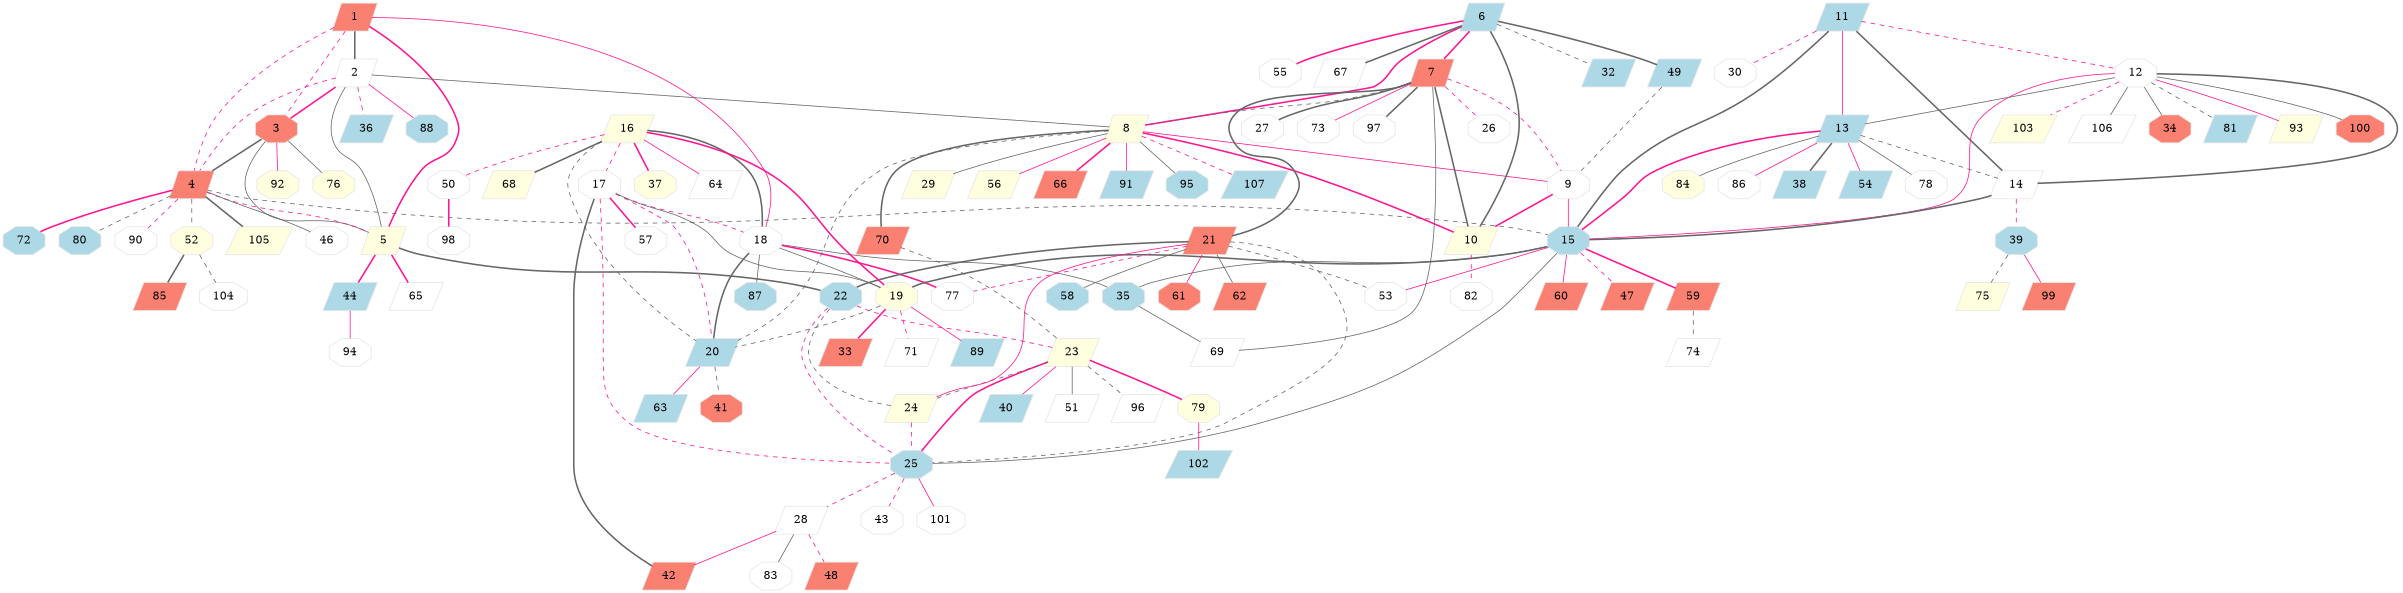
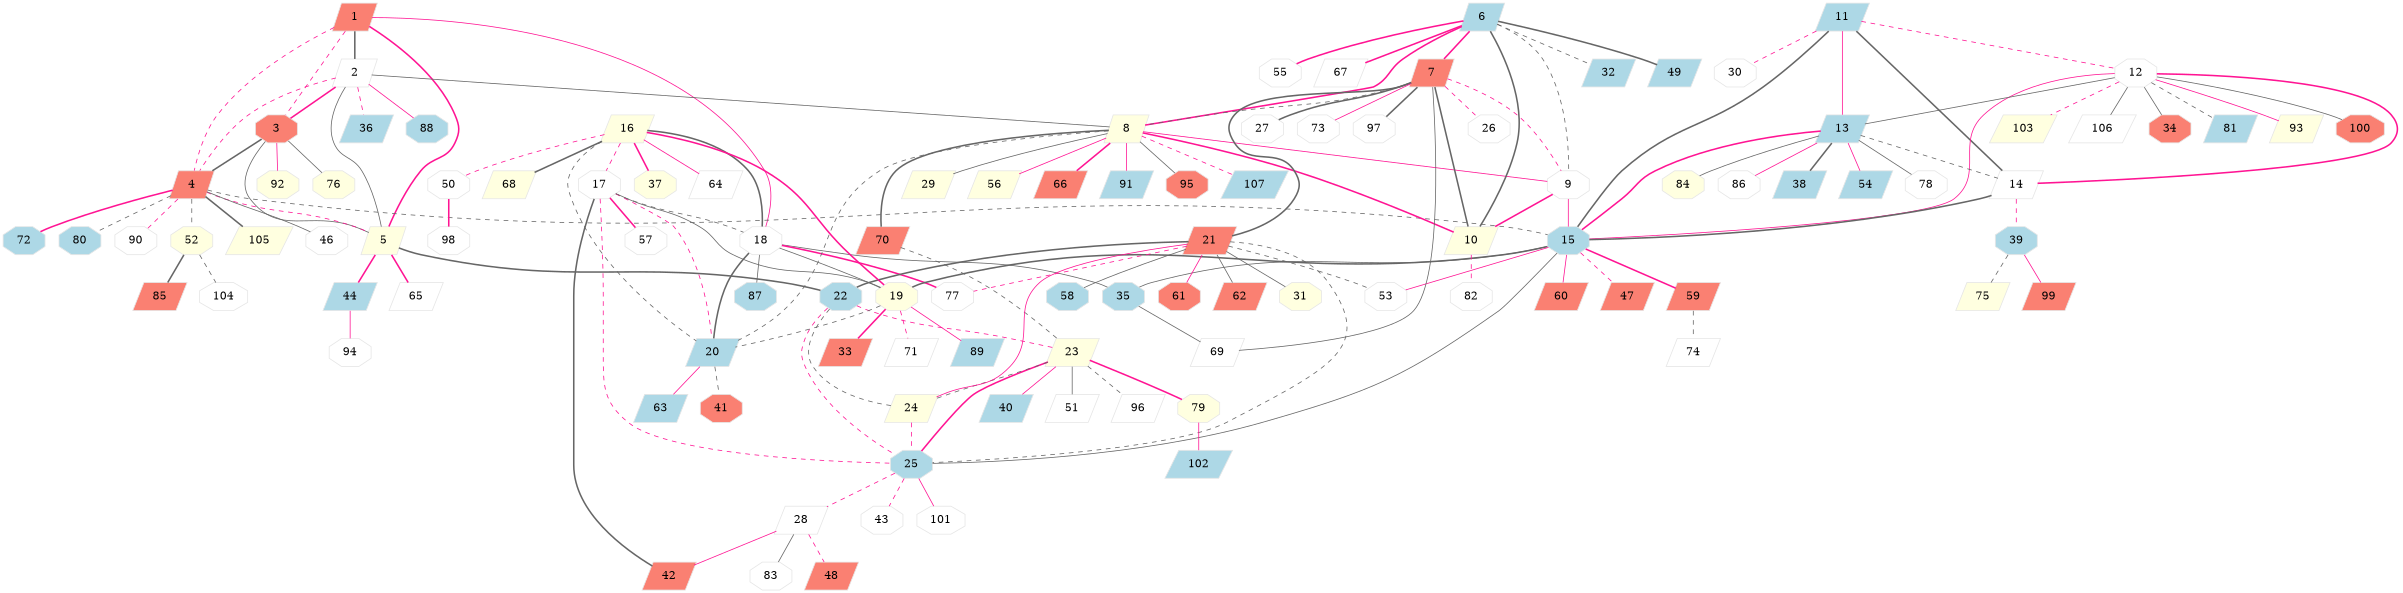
edge "6" -- "67": color gray40 -> deeppink
edge "49" -- "9": now "6" -- "9"
edge "12" -- "14": color gray40 -> deeppink
node "95": fillcolor lightblue -> salmon
edge "17" -- "18": color deeppink -> gray40
node "31": added
